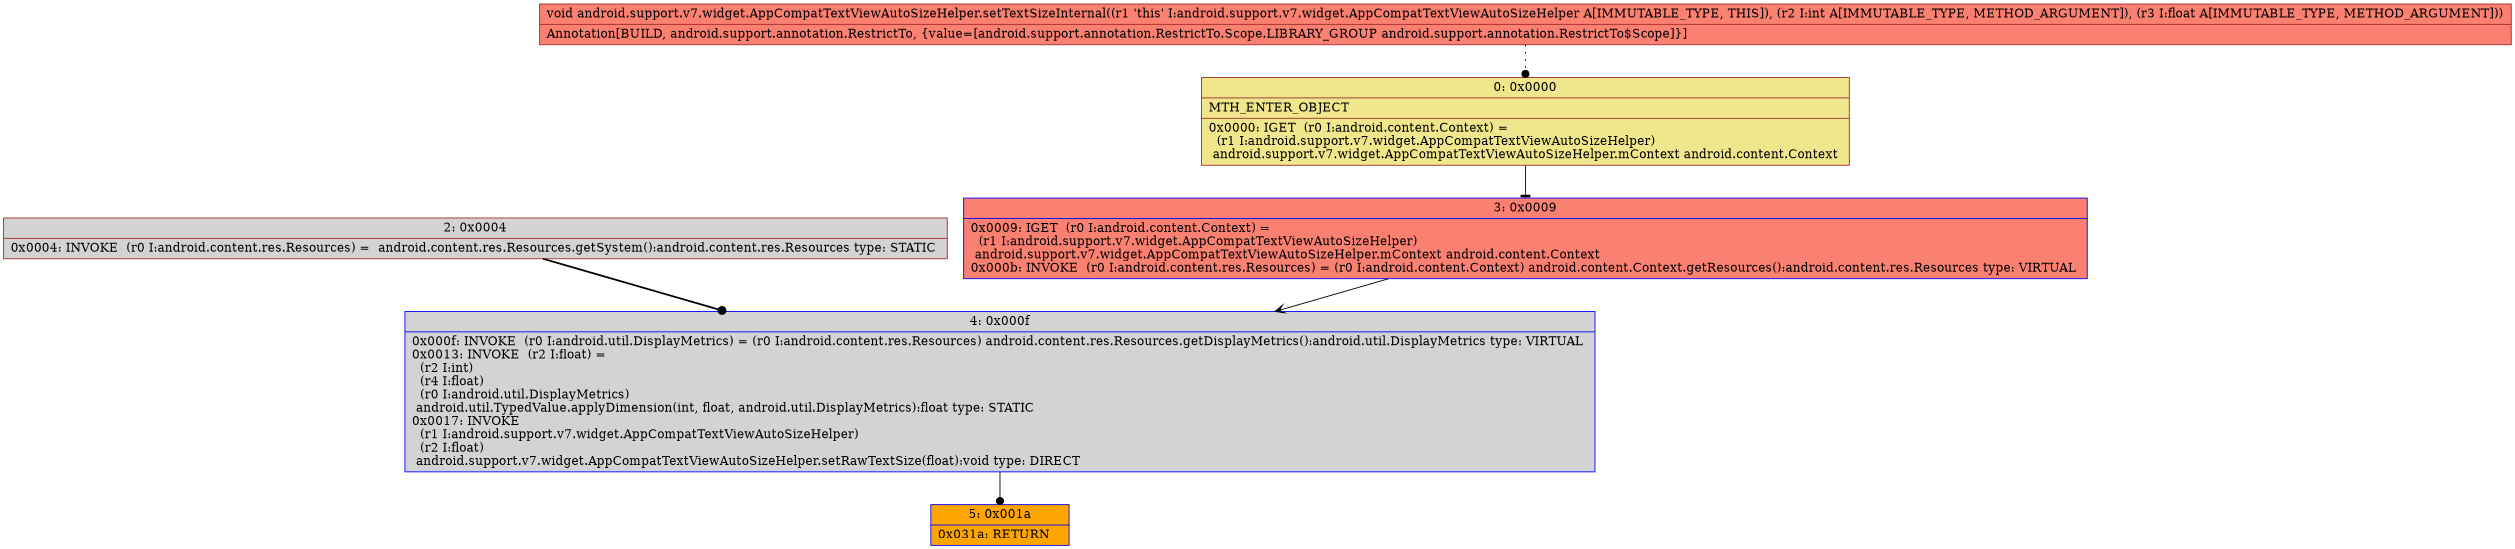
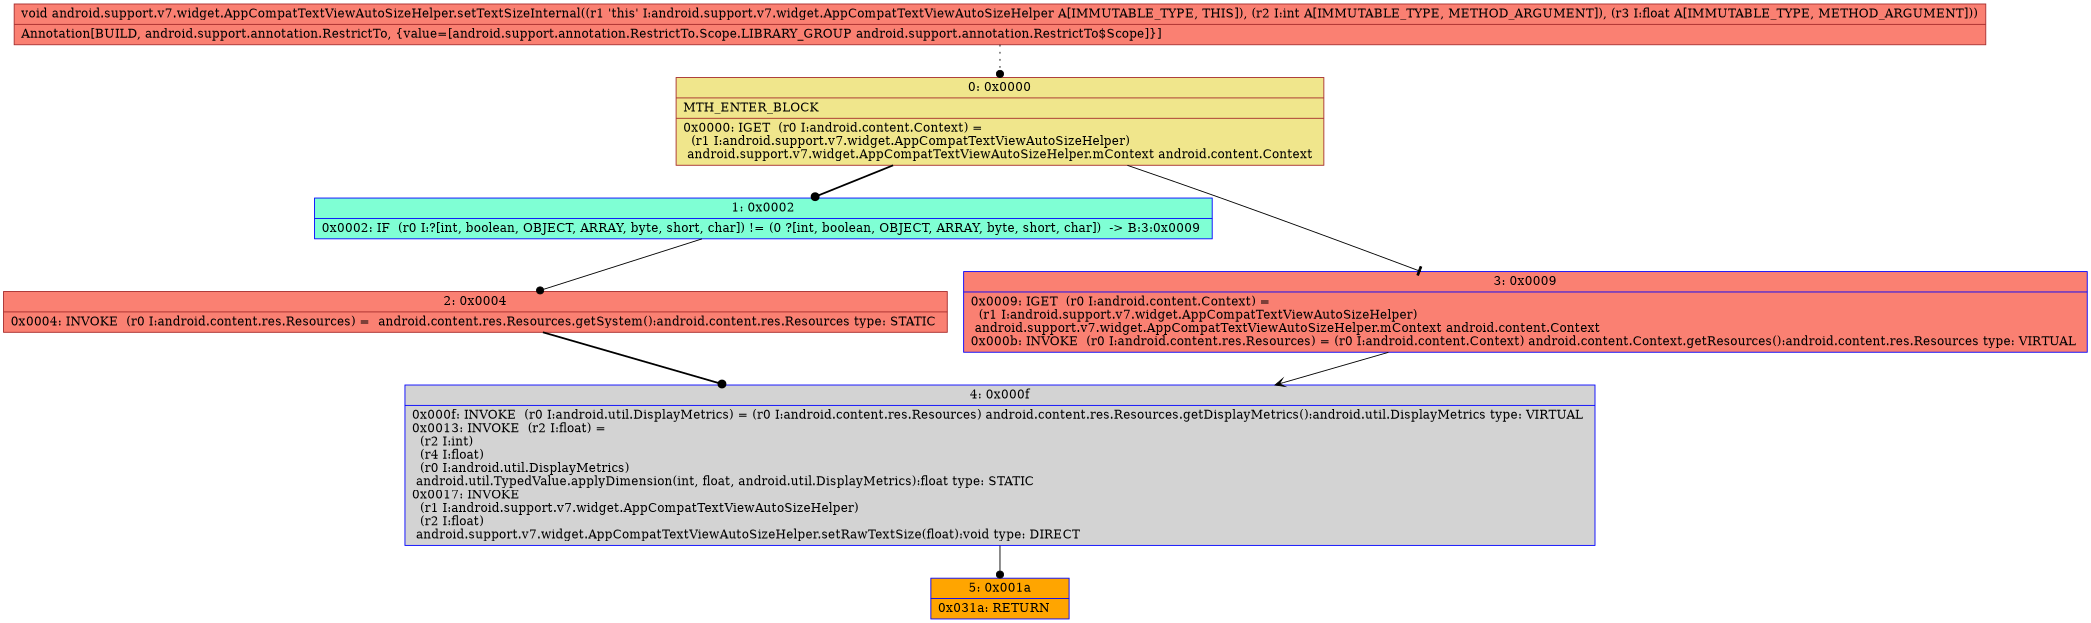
node "0: 0x0000": text "MTH_ENTER_OBJECT" -> "MTH_ENTER_BLOCK"
node "1: 0x0002": added
node "2: 0x0004": fillcolor lightgrey -> salmon
